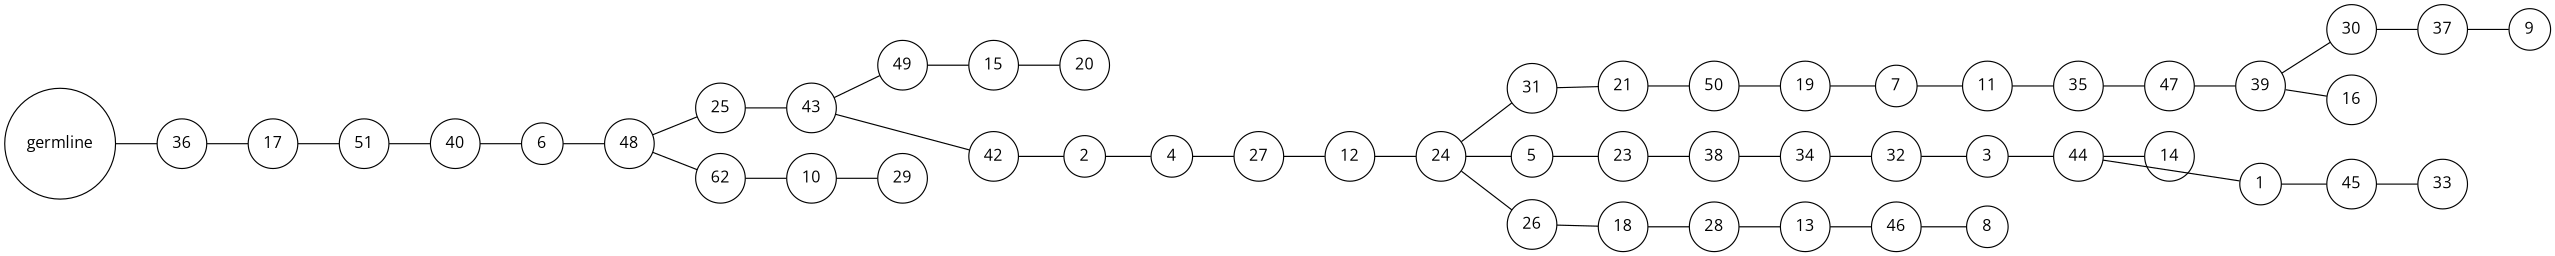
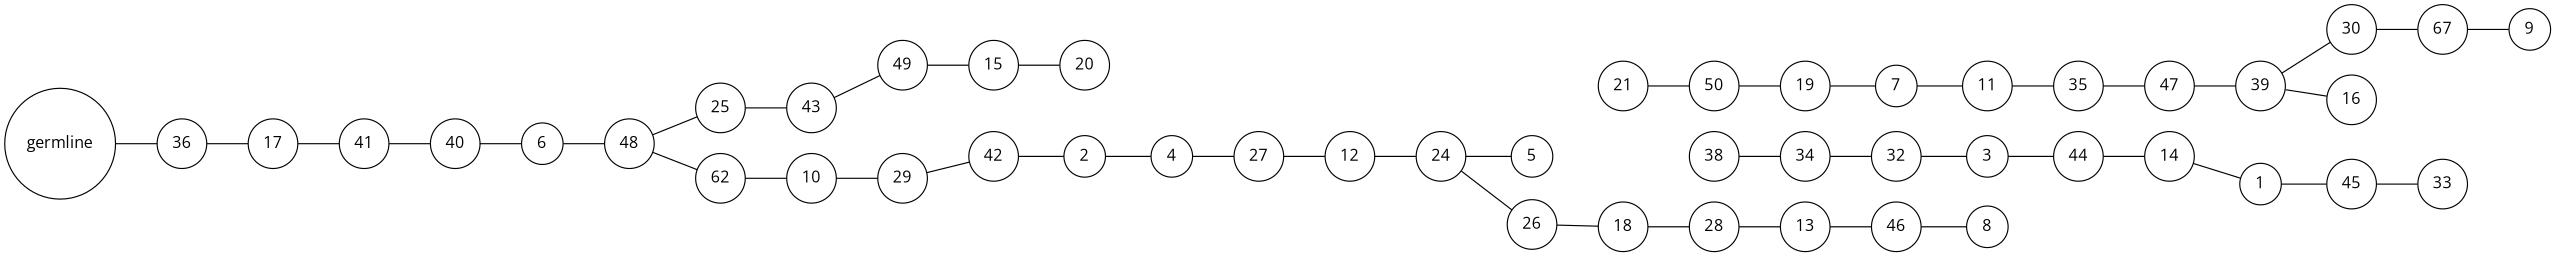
node "37": label "37" -> "67"
node "31": removed
edge "43" -- "42": now "29" -- "42"
node "51": label "51" -> "41"
node "23": removed
edge "44" -- "1": now "14" -- "1"
